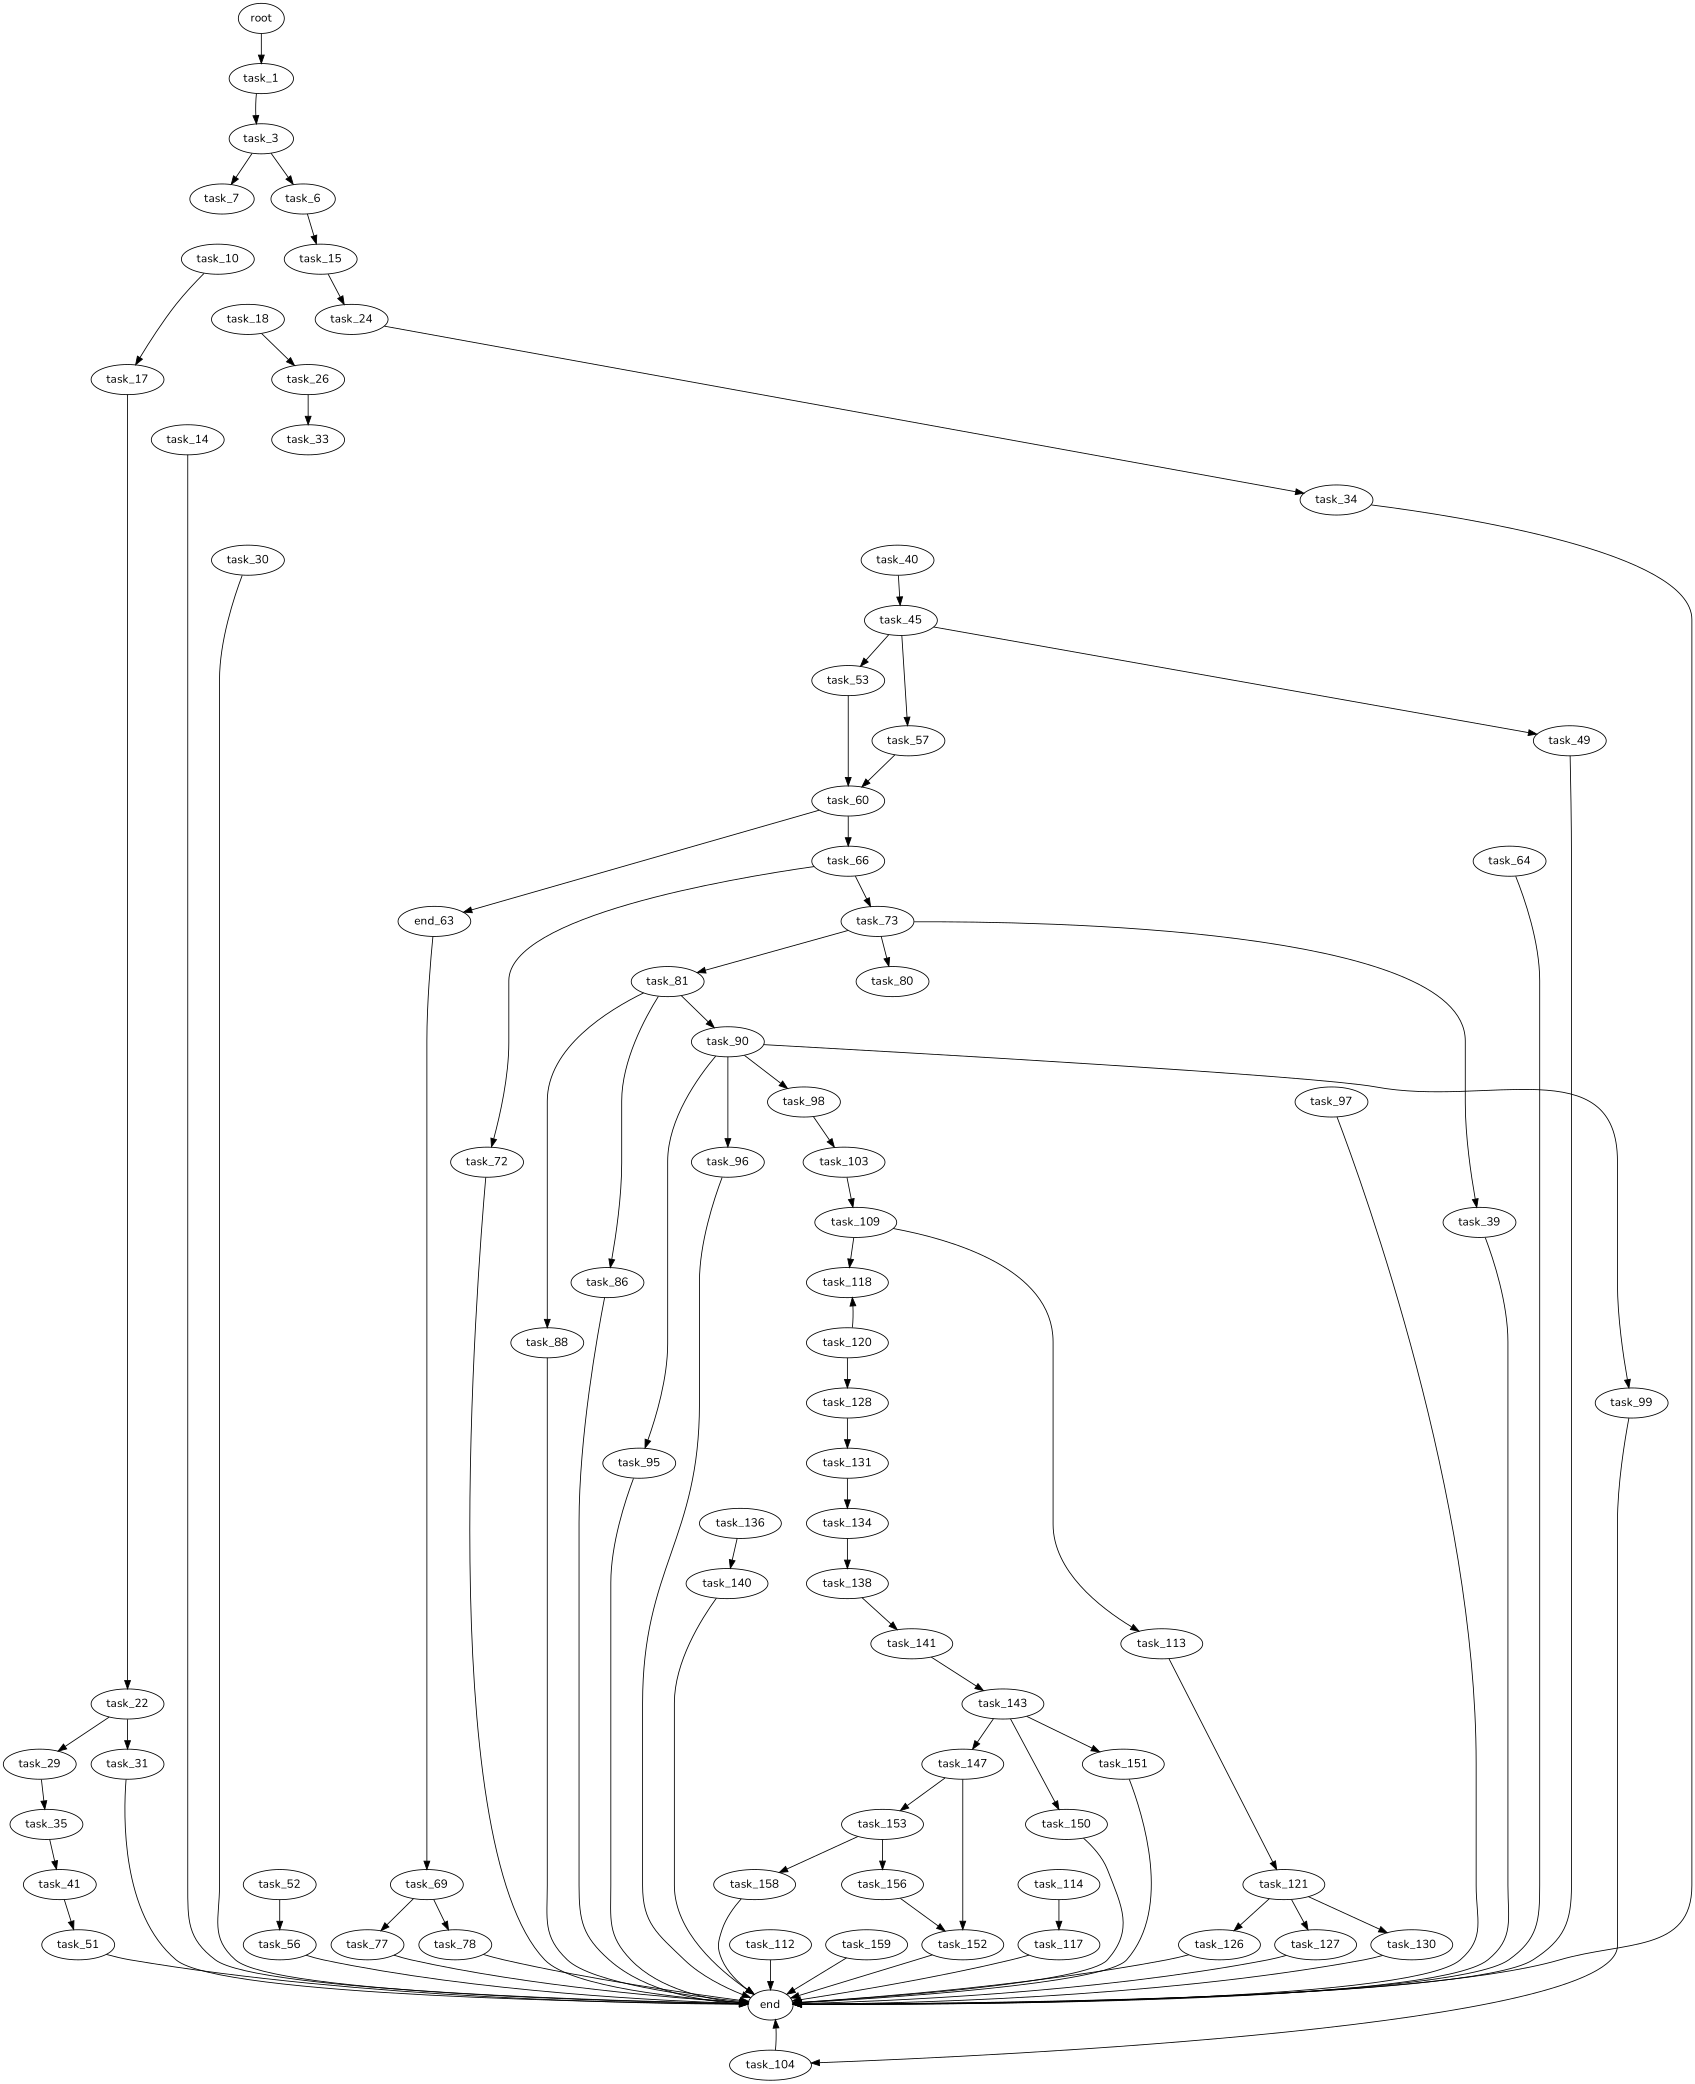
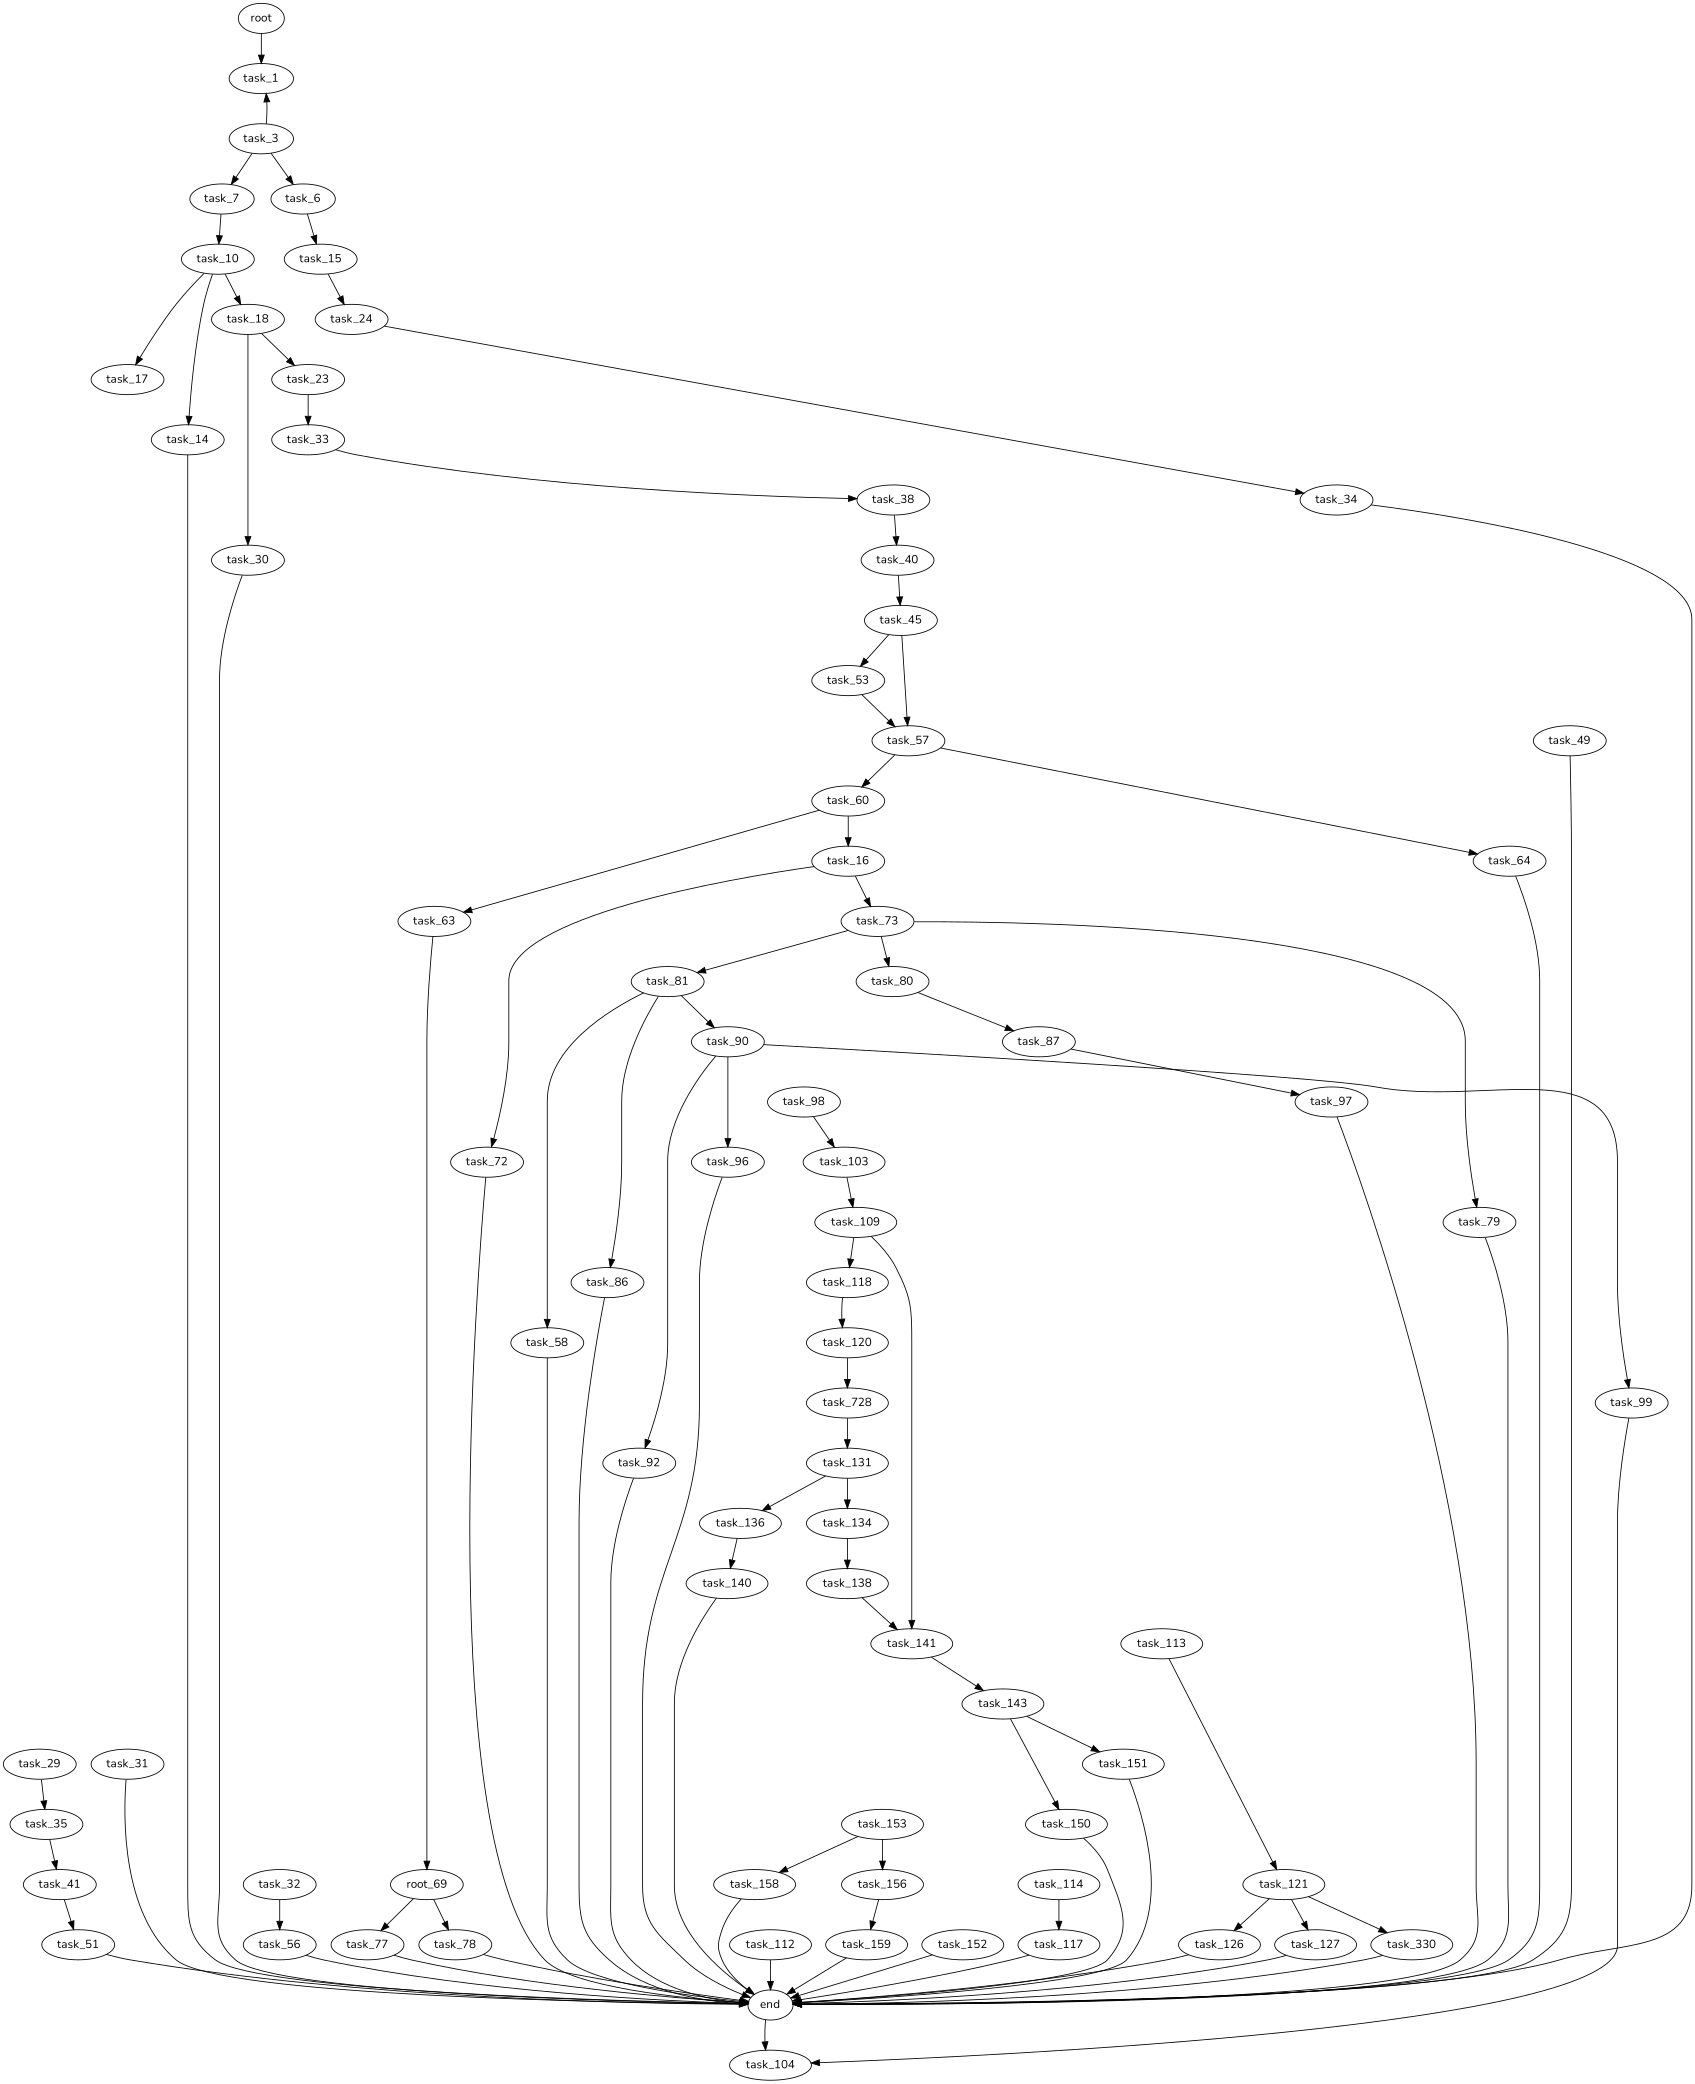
edge "task_1" -> "task_3": reversed
edge "task_7" -> "task_10": added
edge "task_10" -> "task_18": added
edge "task_10" -> "task_14": added
node "task_26": label "task_26" -> "task_23"
edge "task_18" -> "task_30": added
node "task_38": added
edge "task_45" -> "task_49": removed
edge "task_53" -> "task_60": now "task_53" -> "task_57"
edge "task_57" -> "task_64": added
node "task_66": label "task_66" -> "task_16"
node "end_63": label "end_63" -> "task_63"
node "task_87": added
edge "task_90" -> "task_98": removed
node "task_39": label "task_39" -> "task_79"
edge "task_120" -> "task_118": reversed
node "task_88": label "task_88" -> "task_58"
edge "task_109" -> "task_113": now "task_109" -> "task_141"
node "task_128": label "task_128" -> "task_728"
node "task_95": label "task_95" -> "task_92"
edge "task_131" -> "task_136": added
node "task_22": removed
node "task_147": removed
node "task_52": label "task_52" -> "task_32"
node "task_69": label "task_69" -> "root_69"
edge "task_156" -> "task_152": now "task_156" -> "task_159"
node "task_130": label "task_130" -> "task_330"
edge "task_104" -> "end": reversed
